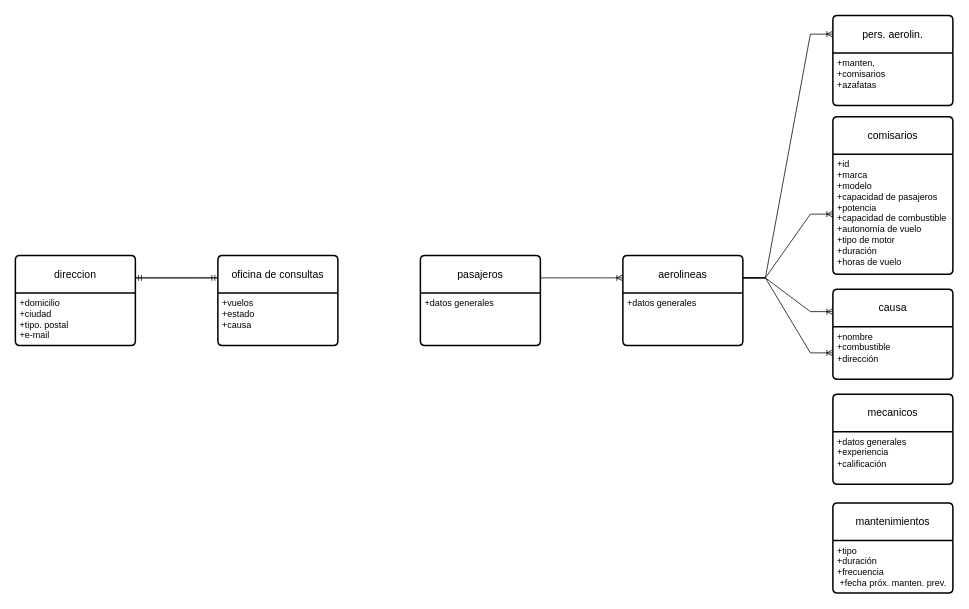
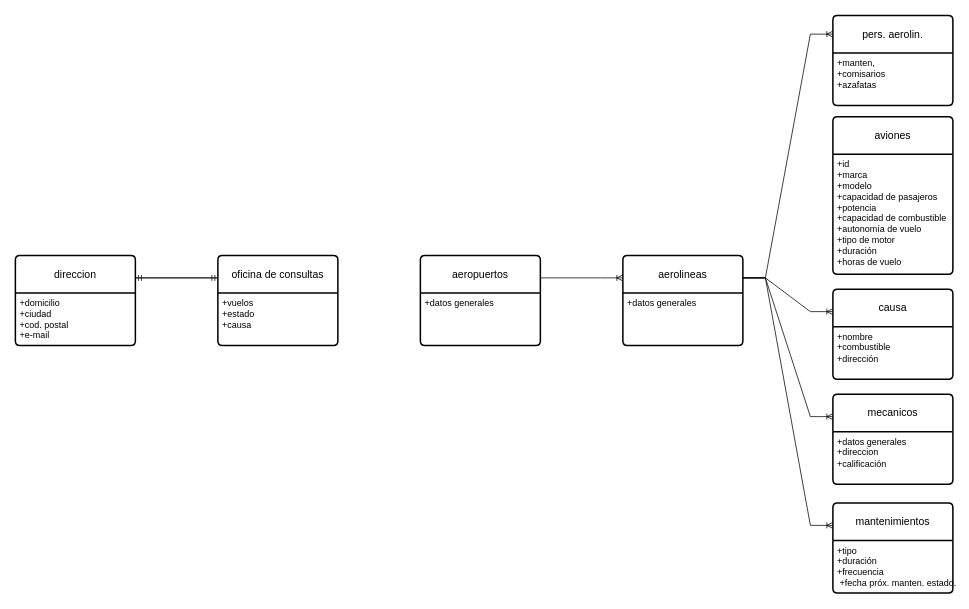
node "comisarios": label "comisarios" -> "aviones"
edge "aerolineas" -> "+id +marca +modelo +capacidad de pasajeros +potencia +capacidad de combustible +autonomía de vuelo +tipo de motor +duración +horas de vuelo": now "aerolineas" -> "mantenimientos"
node "pasajeros": label "pasajeros" -> "aeropuertos"
node "+domicilio +ciudad +tipo. postal +e-mail": label "+domicilio +ciudad +tipo. postal +e-mail" -> "+domicilio +ciudad +cod. postal +e-mail"
edge "aerolineas" -> "+nombre +combustible +dirección": now "aerolineas" -> "mecanicos"
node "+datos generales +experiencia +calificación": label "+datos generales +experiencia +calificación" -> "+datos generales +direccion +calificación"
node "+tipo +duración +frecuencia +fecha próx. manten. prev.": label "+tipo +duración +frecuencia +fecha próx. manten. prev." -> "+tipo +duración +frecuencia +fecha próx. manten. estado."
